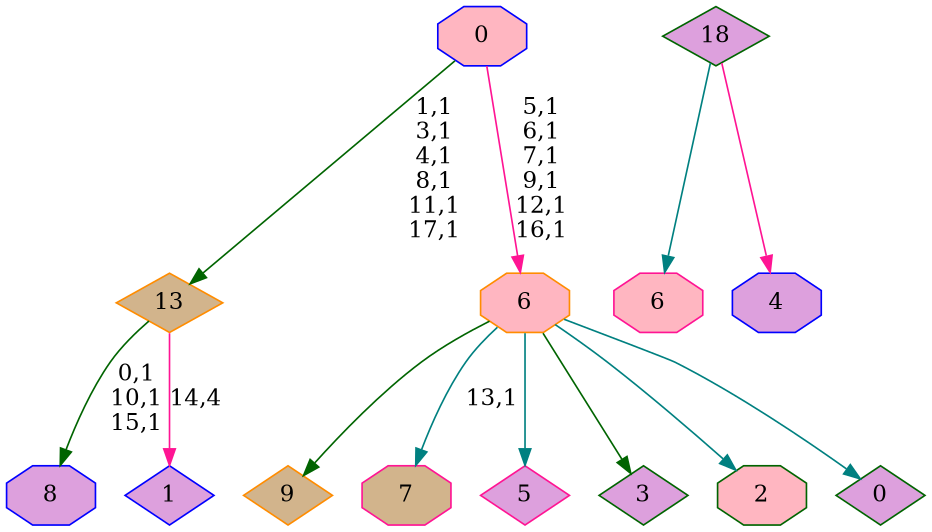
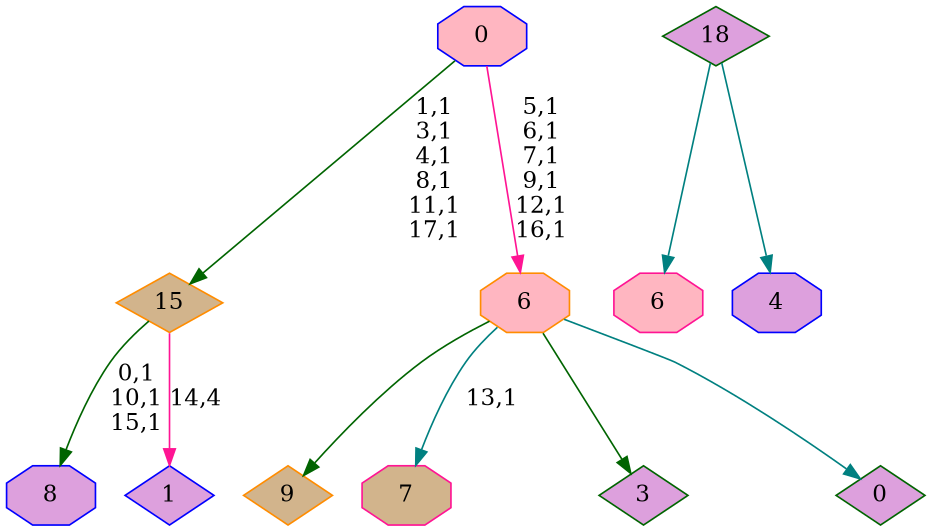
edge "18" -> "4": color deeppink -> teal
node "13": label "13" -> "15"
node "5": removed
node "2": removed
